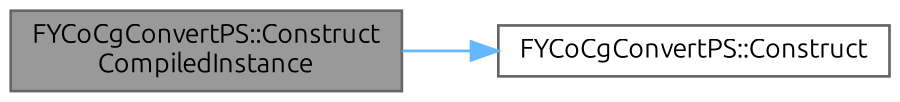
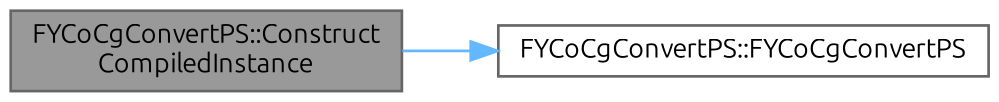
node "FYCoCgConvertPS::Construct": label "FYCoCgConvertPS::Construct" -> "FYCoCgConvertPS::FYCoCgConvertPS"
